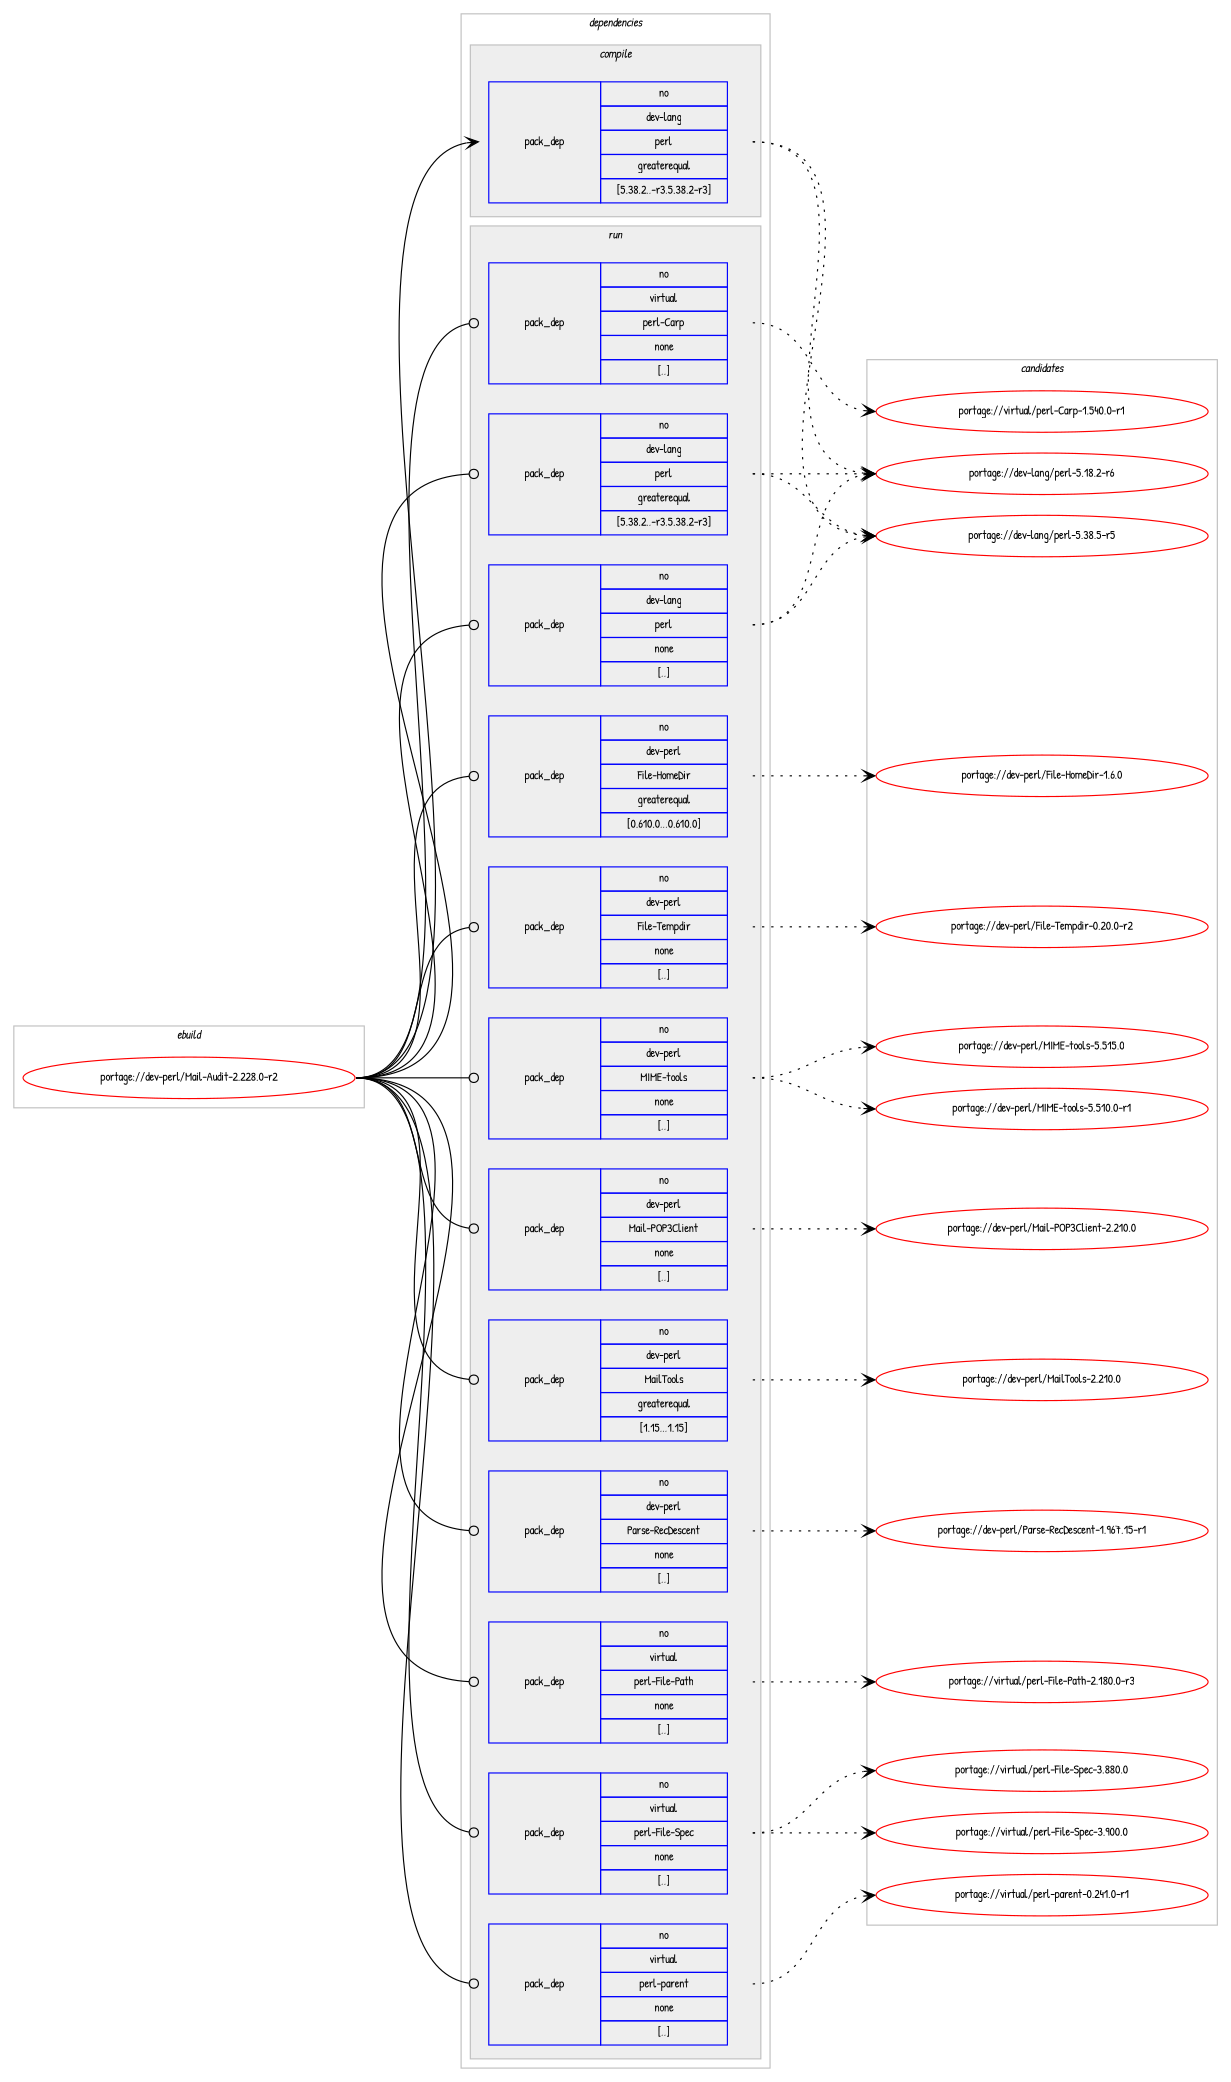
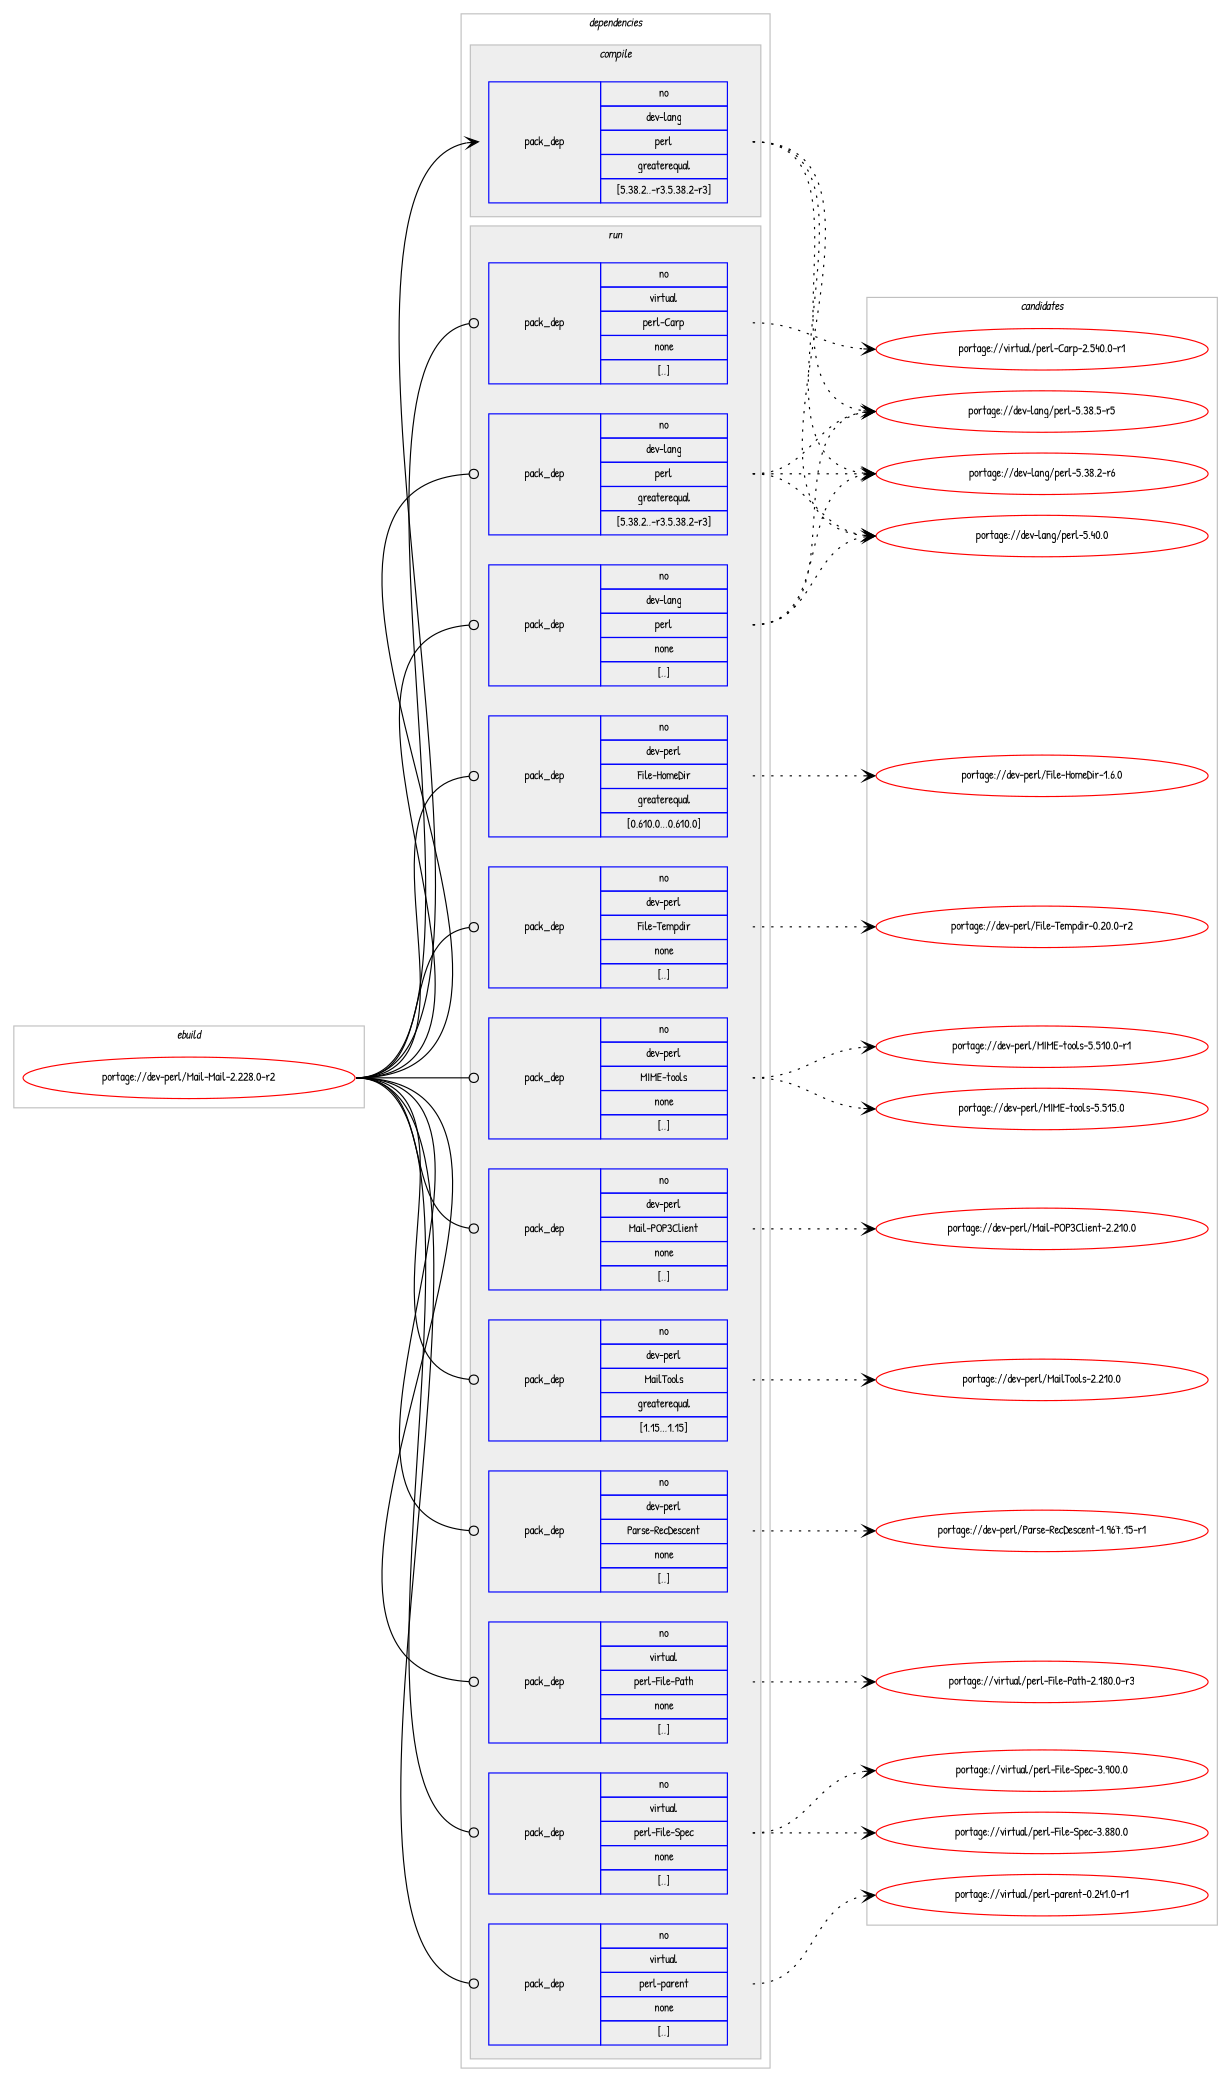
node "portage://virtual/perl-Carp-1.540.0-r1": label "portage://virtual/perl-Carp-1.540.0-r1" -> "portage://virtual/perl-Carp-2.540.0-r1"
node "portage://dev-lang/perl-5.18.2-r6": label "portage://dev-lang/perl-5.18.2-r6" -> "portage://dev-lang/perl-5.38.2-r6"
node "portage://dev-lang/perl-5.40.0": added
node "portage://dev-perl/Mail-Audit-2.228.0-r2": label "portage://dev-perl/Mail-Audit-2.228.0-r2" -> "portage://dev-perl/Mail-Mail-2.228.0-r2"
